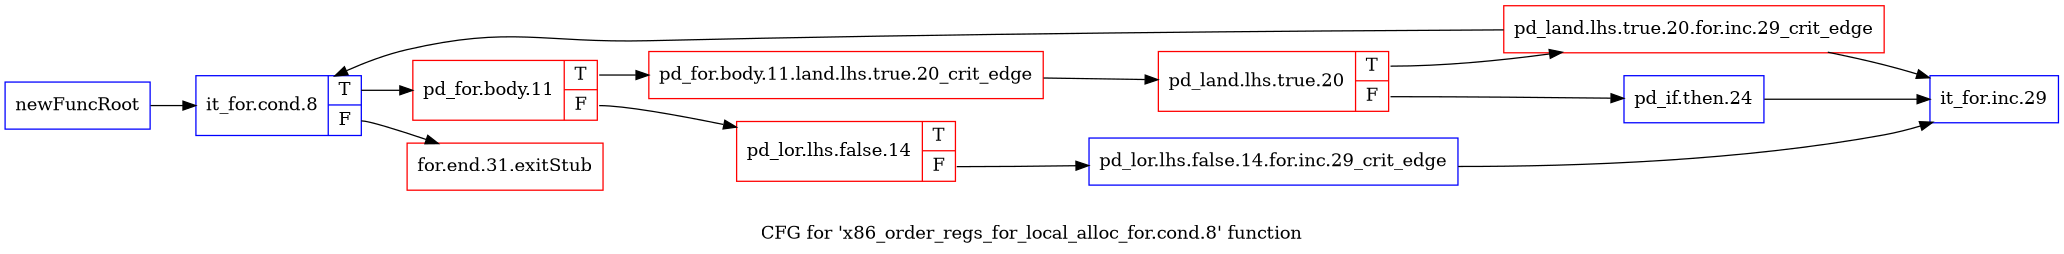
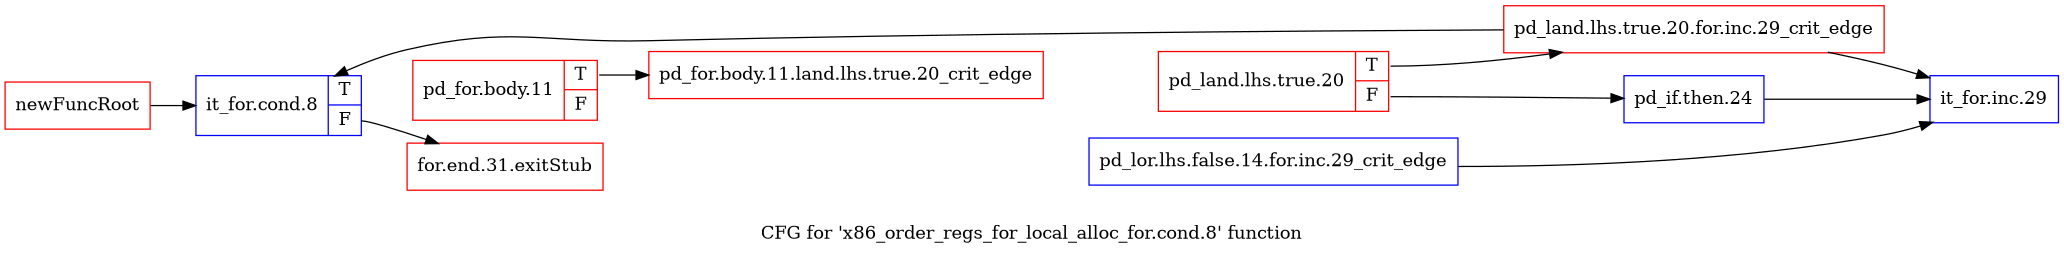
edge "pd_for.body.11.land.lhs.true.20_crit_edge" -> "pd_land.lhs.true.20": removed
edge "it_for.cond.8" -> "pd_for.body.11": removed
node "newFuncRoot": color blue -> red
node "pd_lor.lhs.false.14": removed
